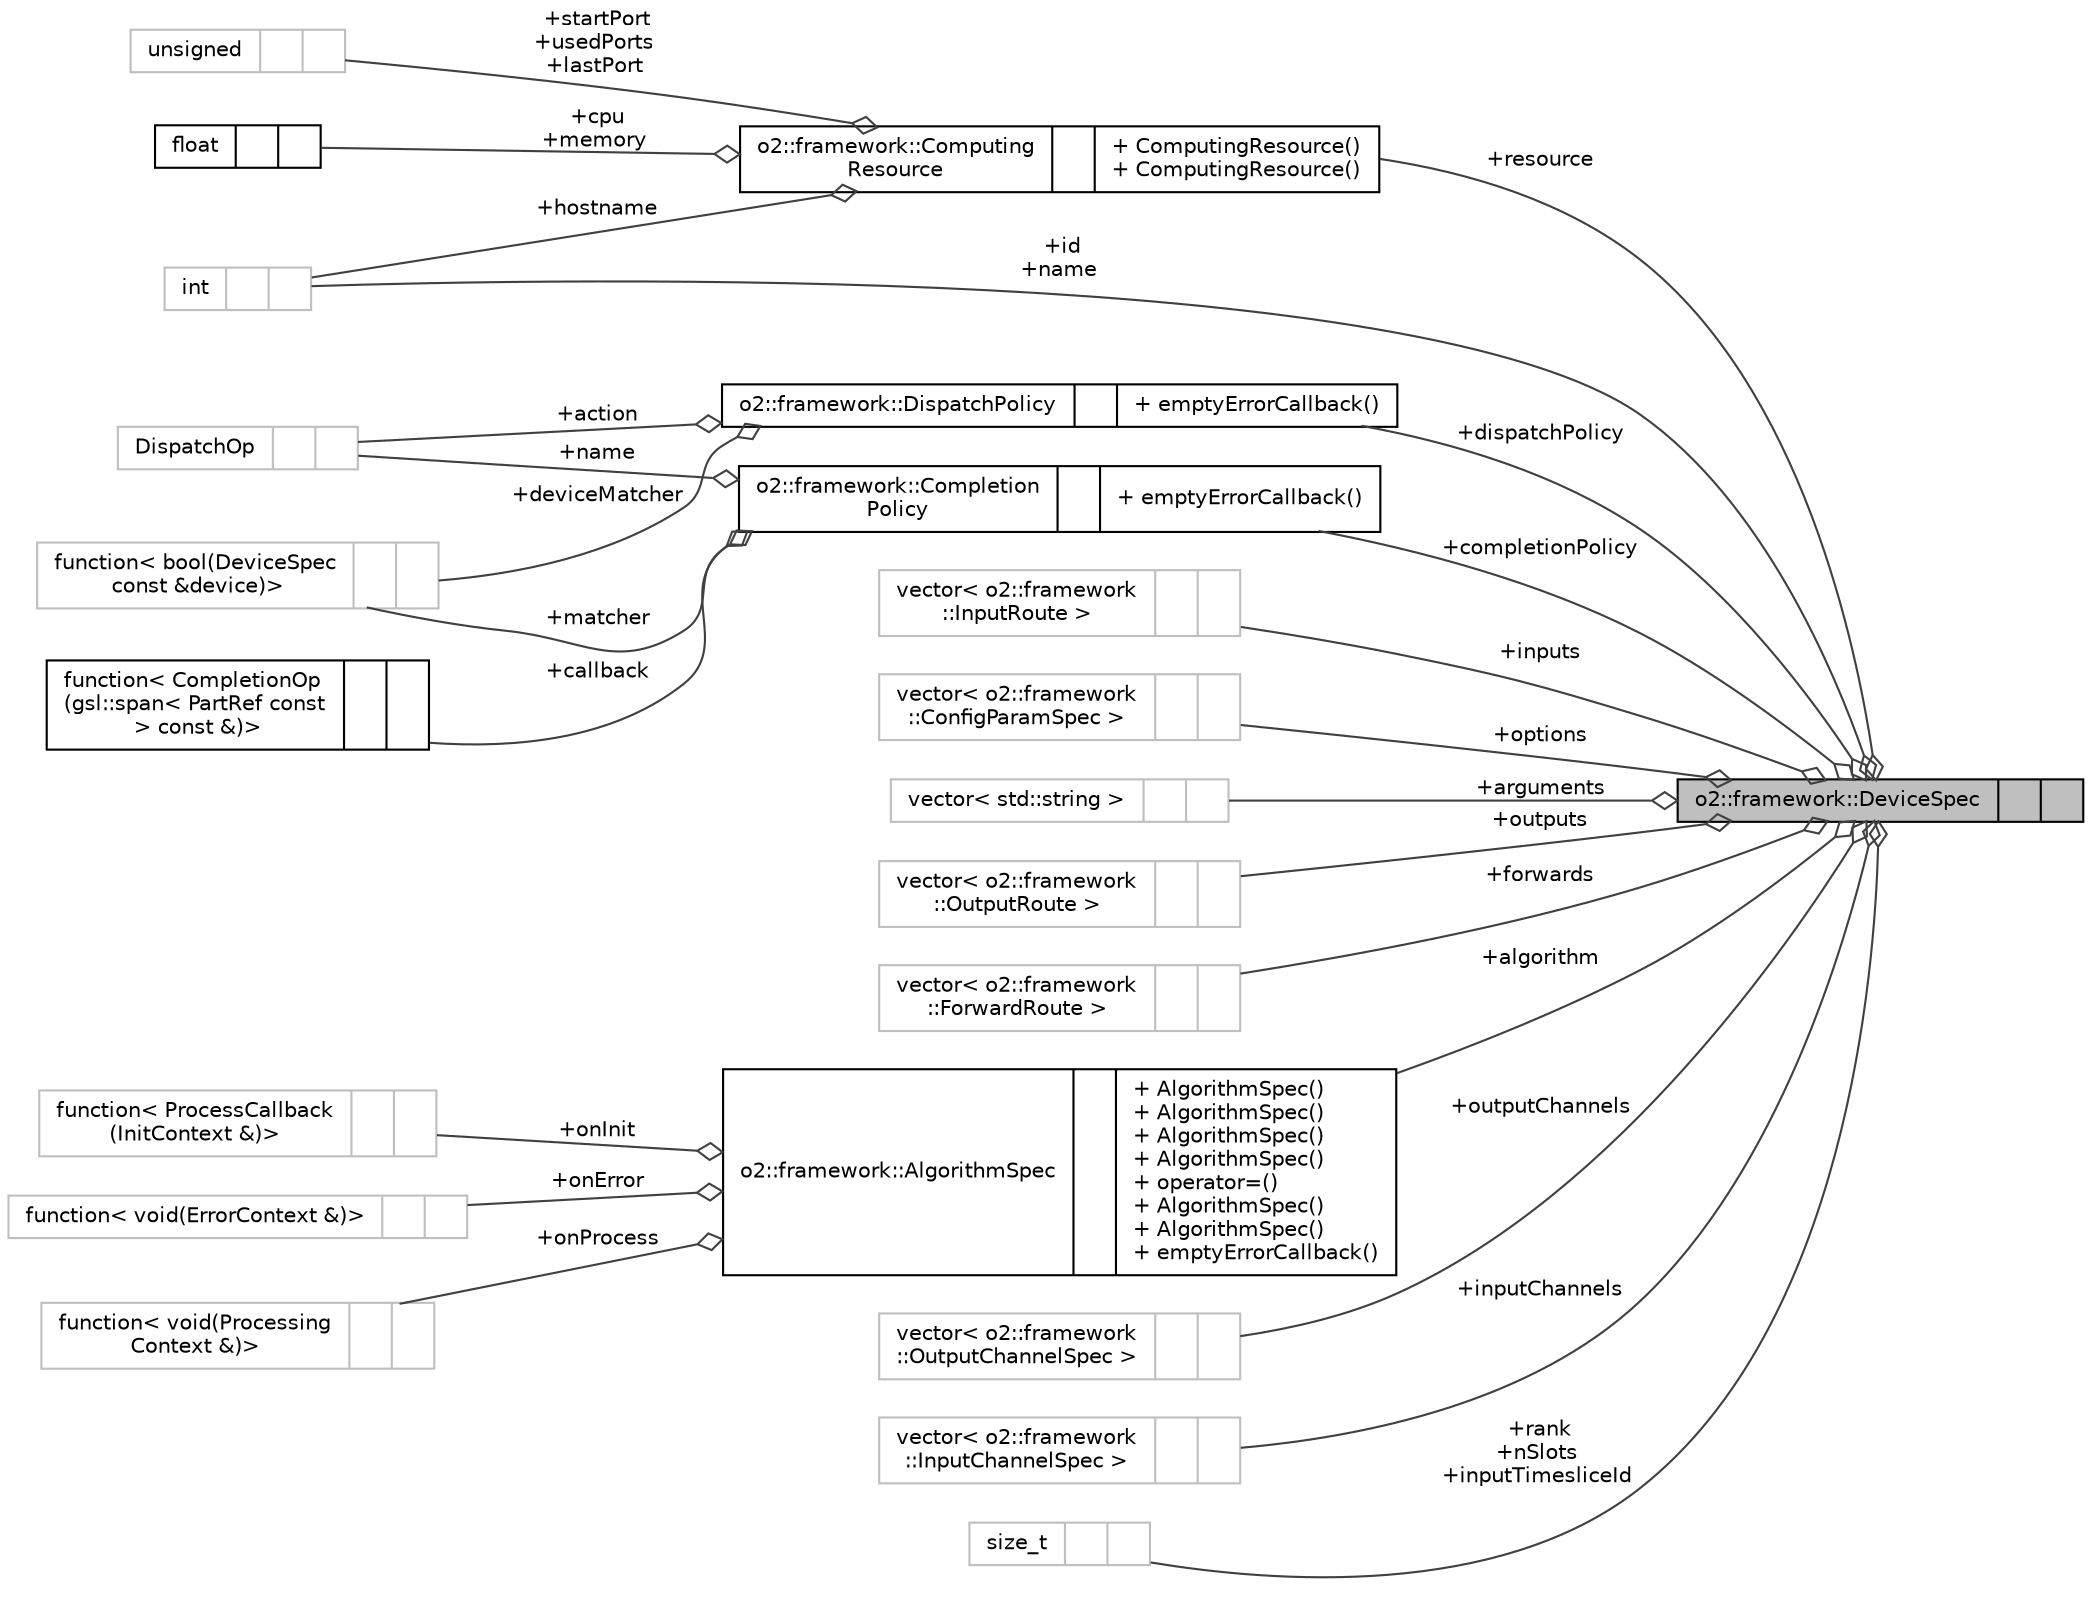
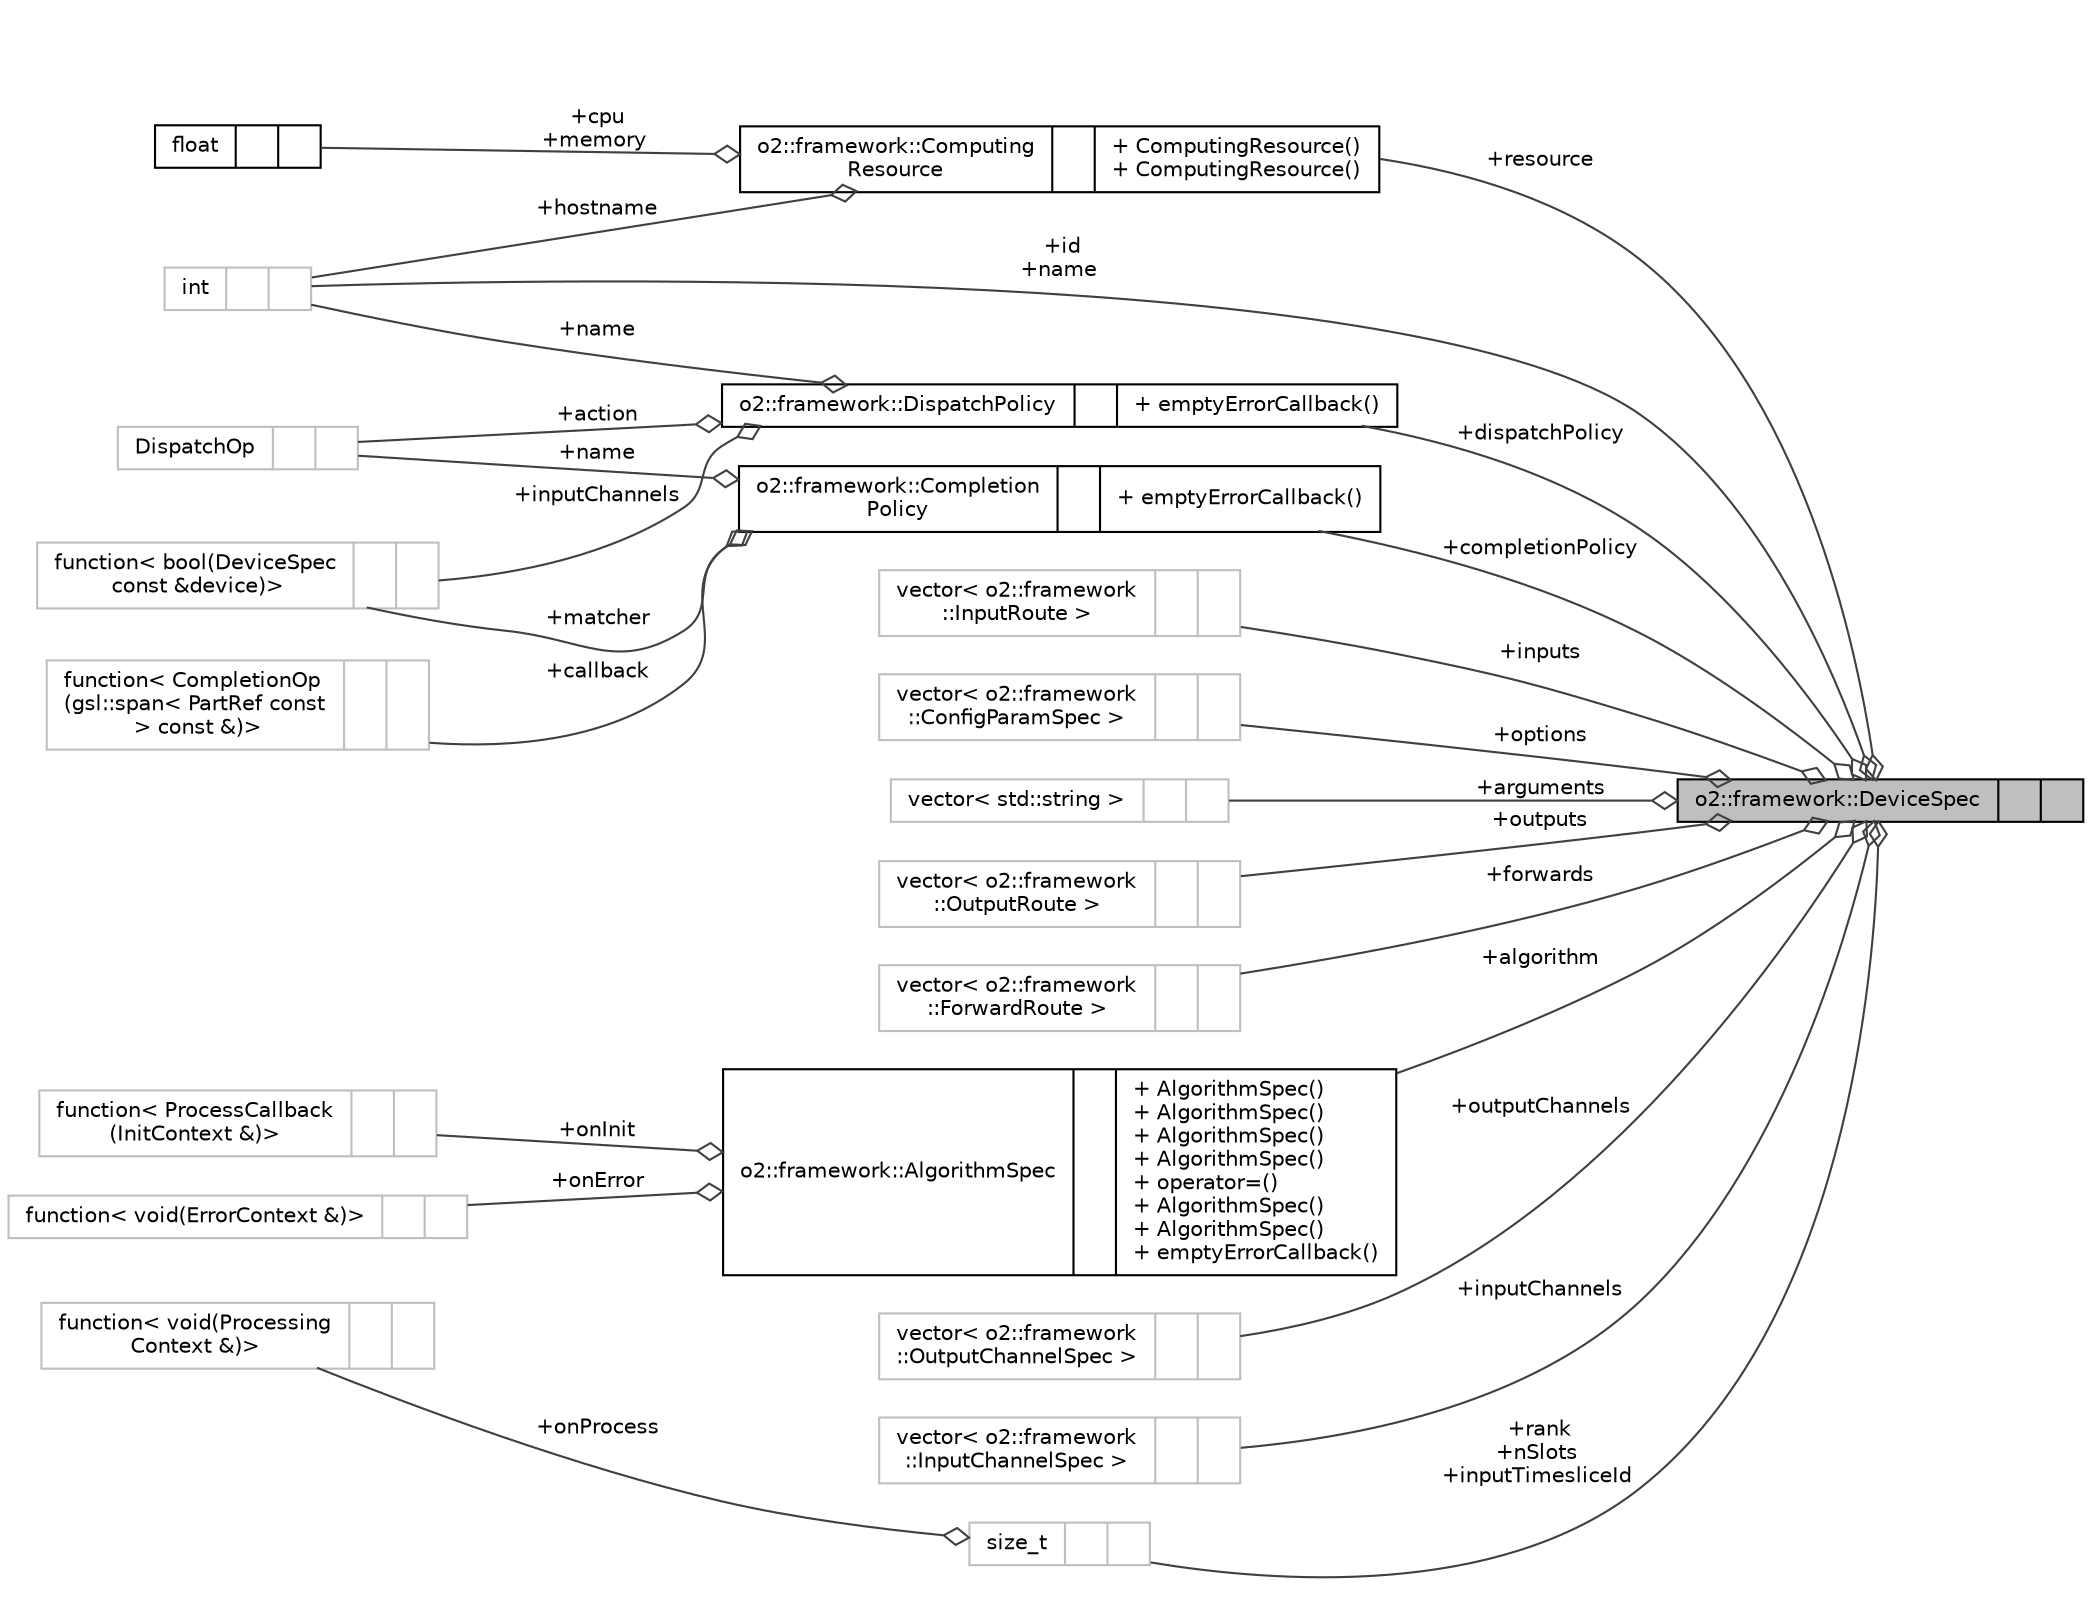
node "unsigned": removed
edge "int" -> "o2::framework::DispatchPolicy": added, label "+name"
edge "function< bool(DeviceSpec" -> "o2::framework::DispatchPolicy": label " +deviceMatcher" -> " +inputChannels"
node "function< CompletionOp": color black -> grey75
edge "function< void(Processing" -> "o2::framework::AlgorithmSpec": now "function< void(Processing" -> "size_t"
